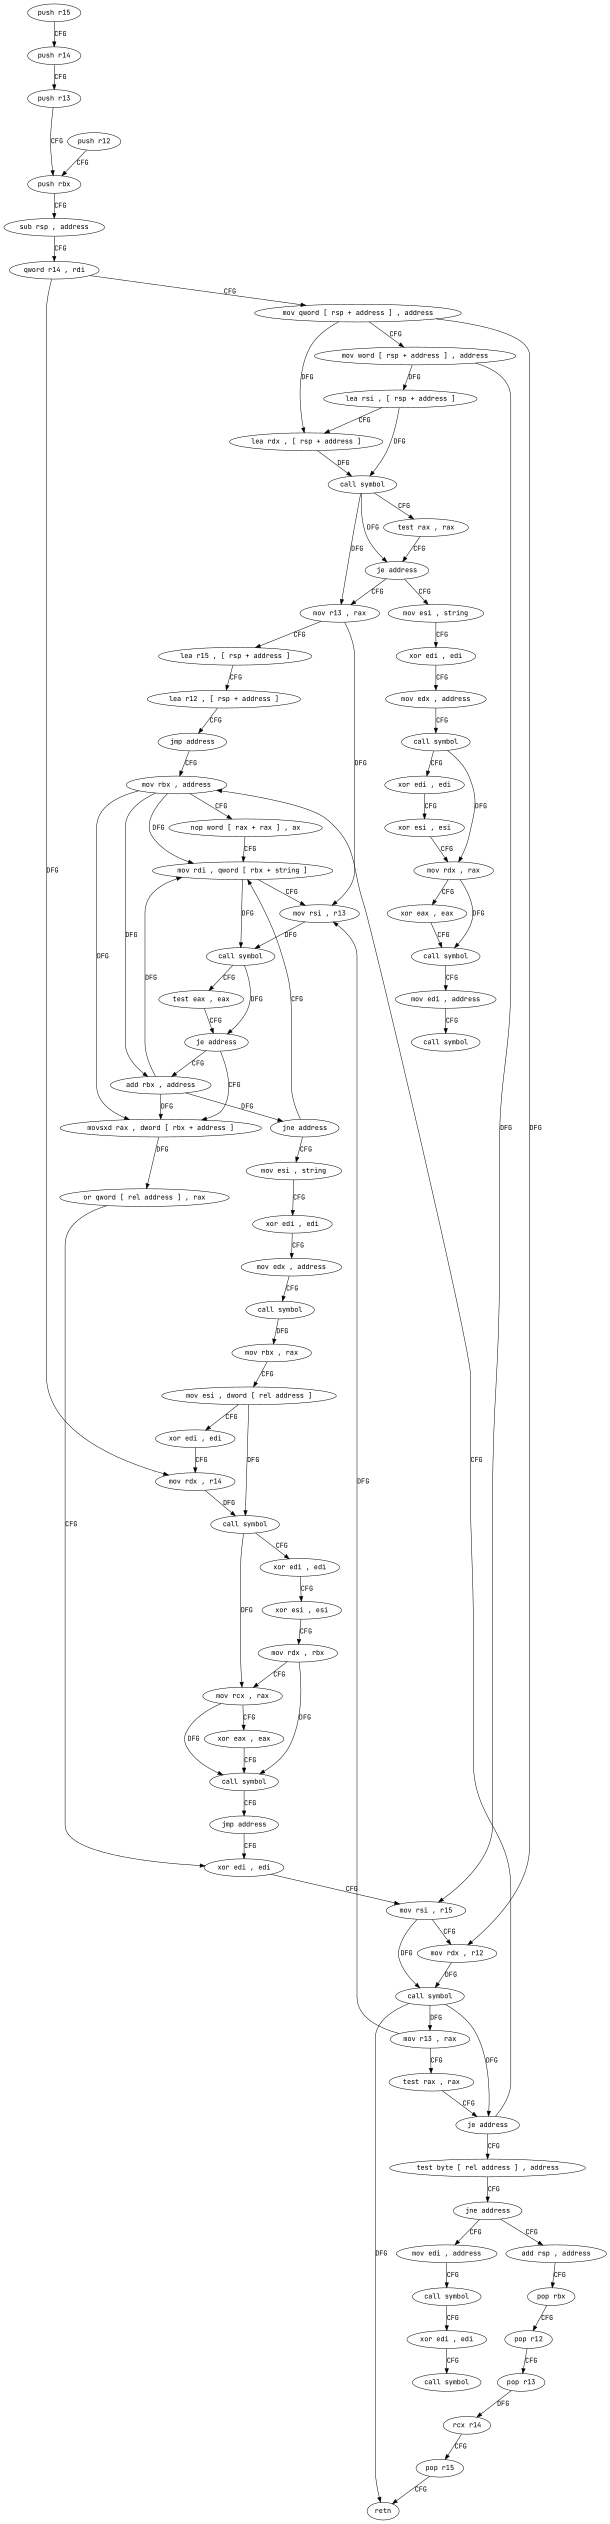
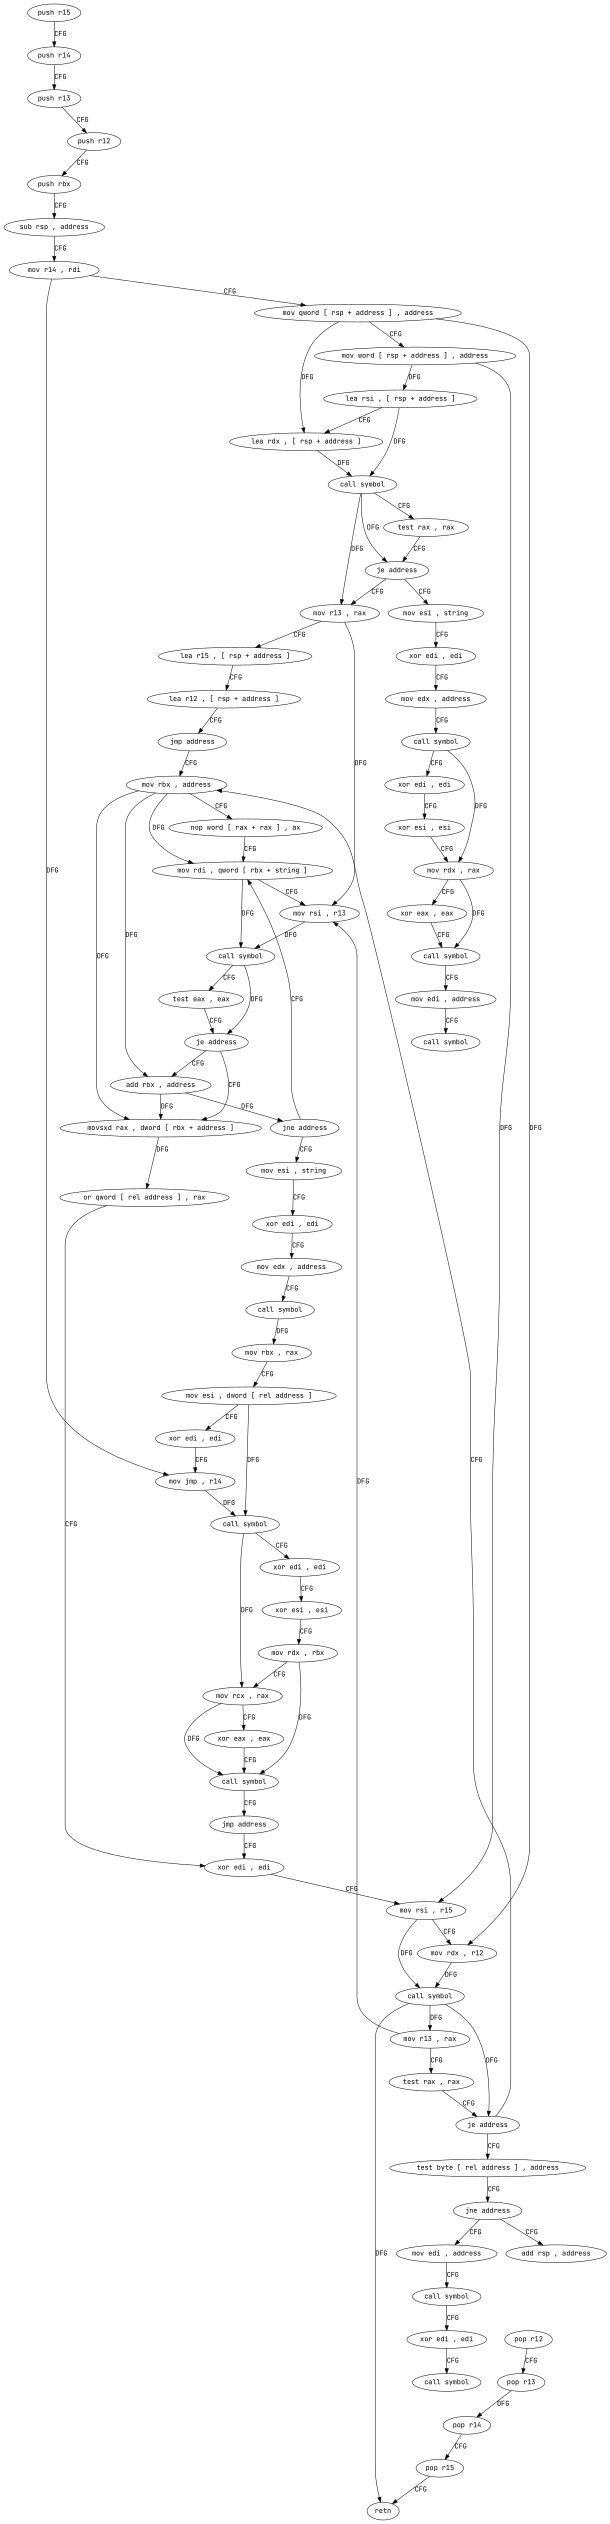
edge "push r13" -> "push rbx": now "push r13" -> "push r12"
node "qword r14 , rdi": label "qword r14 , rdi" -> "mov r14 , rdi"
edge "add rbx , address" -> "mov rdi , qword [ rbx + string ]": removed, label "DFG"
node "mov rdx , r14": label "mov rdx , r14" -> "mov jmp , r14"
node "pop rbx": removed
node "rcx r14": label "rcx r14" -> "pop r14"
